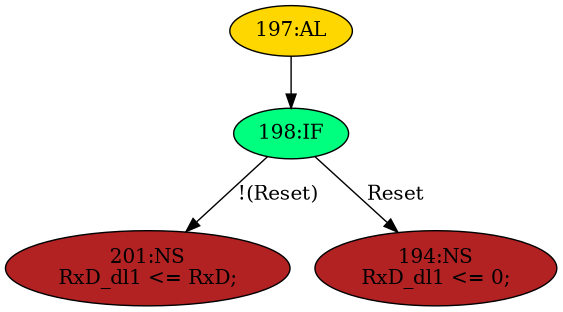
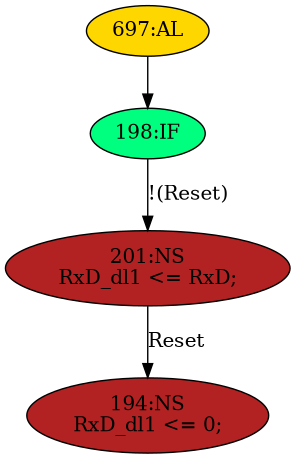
node "197:AL": label "197:AL" -> "697:AL"
edge "198:IF" -> "194:NS RxD_dl1 <= 0;": now "201:NS RxD_dl1 <= RxD;" -> "194:NS RxD_dl1 <= 0;"
